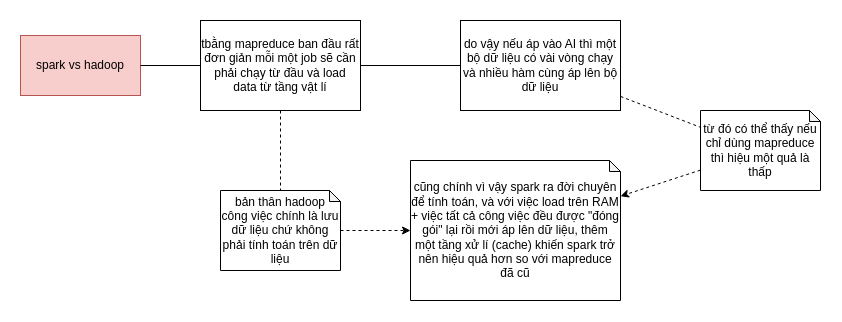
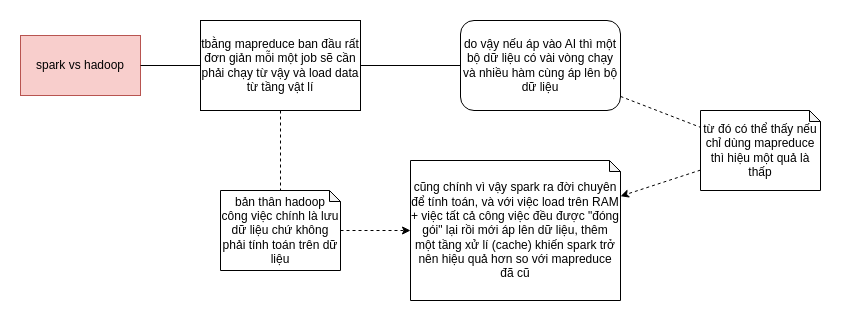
node "tbằng mapreduce ban đầu rất đơn giản mỗi một job sẽ cần phải chạy từ đầu và load data từ tầng vật lí": label "tbằng mapreduce ban đầu rất đơn giản mỗi một job sẽ cần phải chạy từ đầu và load data từ tầng vật lí" -> "tbằng mapreduce ban đầu rất đơn giản mỗi một job sẽ cần phải chạy từ vậy và load data từ tầng vật lí"
node "do vậy nếu áp vào AI thì một bộ dữ liệu có vài vòng chạy và nhiều hàm cùng áp lên bộ dữ liệu": shape rectangle -> rounded rectangle
